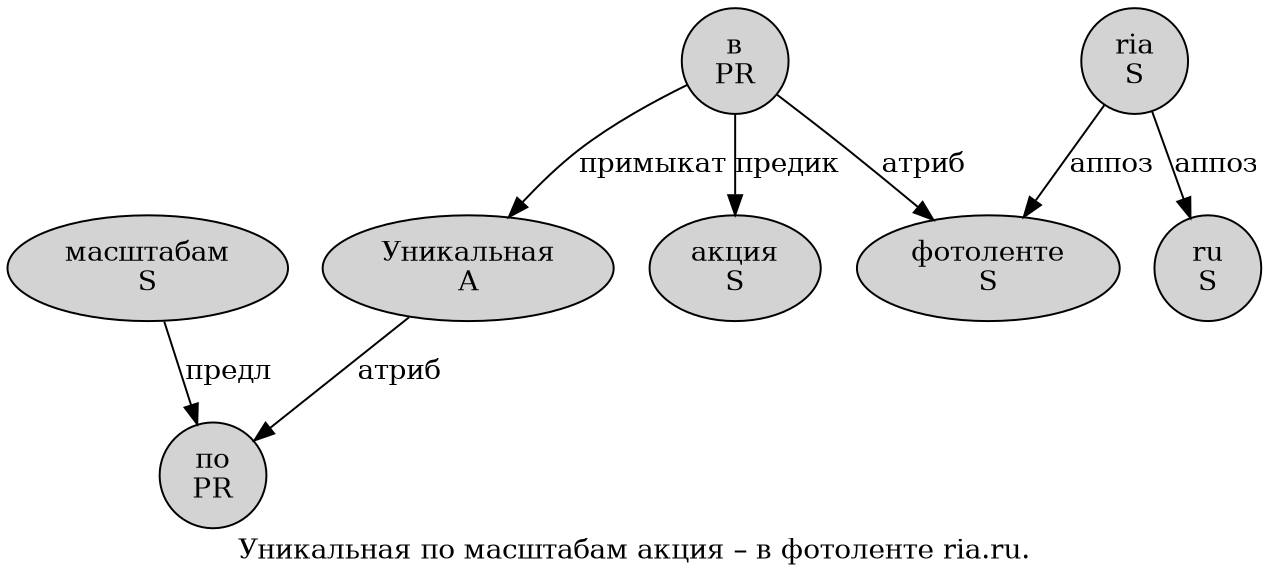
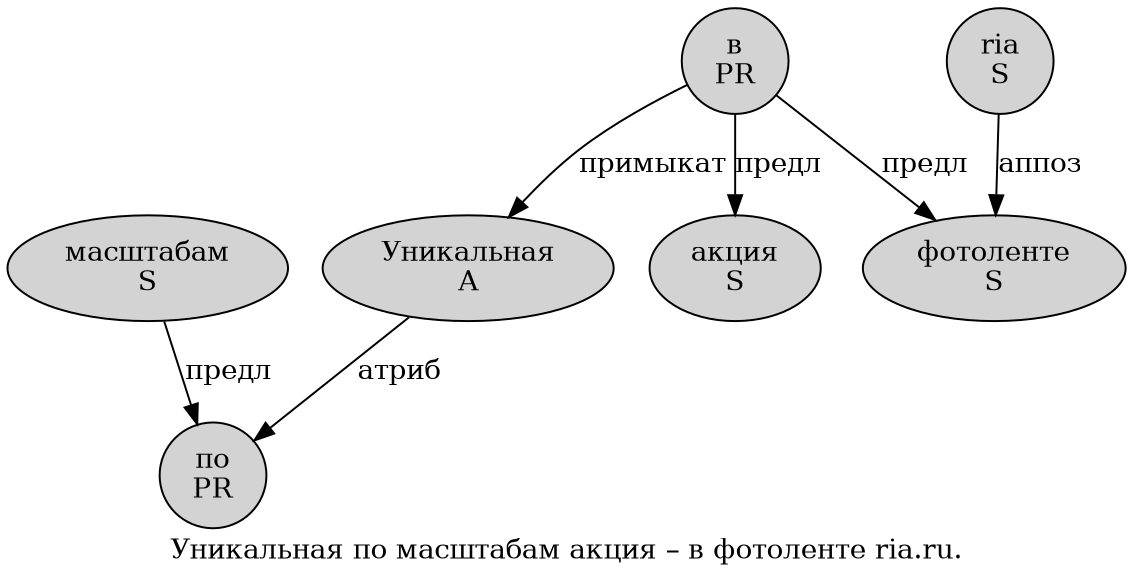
edge "в PR" -> "акция S": label "предик" -> "предл"
edge "в PR" -> "фотоленте S": label "атриб" -> "предл"
node "ru S": removed
